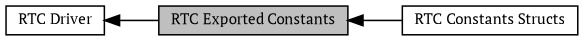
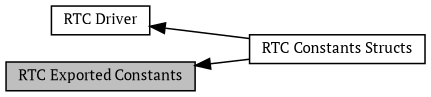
edge "RTC Exported Constants" -> "RTC Driver": now "RTC Constants Structs" -> "RTC Driver"
